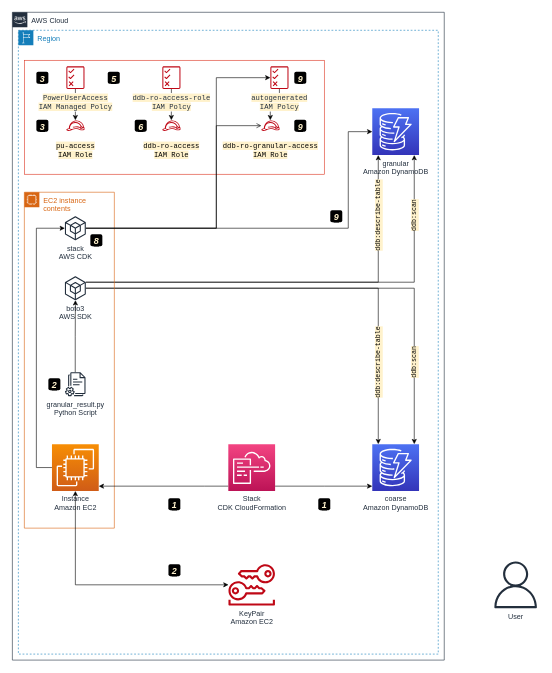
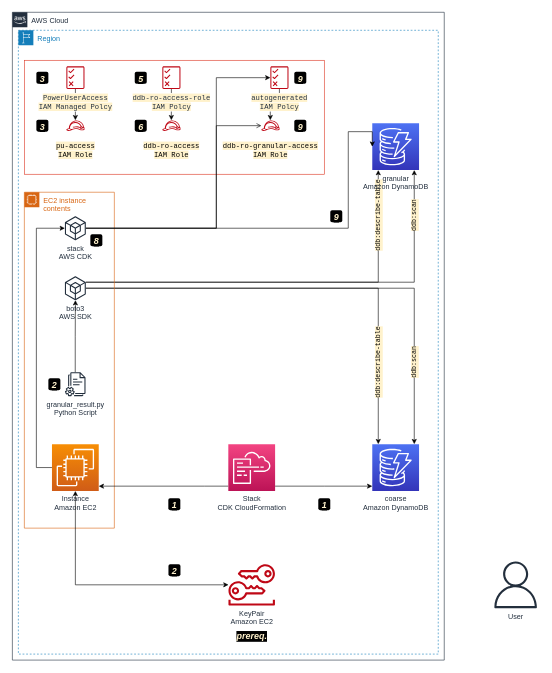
node "5": moved (114, 78) -> (141, 78)
node "granular Amazon DynamoDB": moved (396, 132) -> (396, 147)
node "prereq.": added
